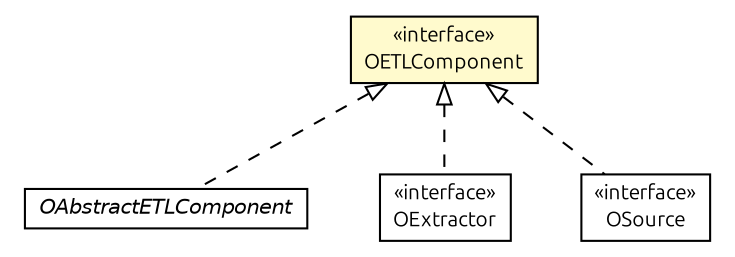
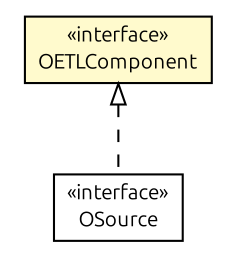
node "OAbstractETLComponent": removed
node "OExtractor": removed
